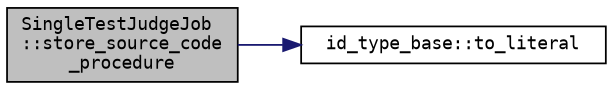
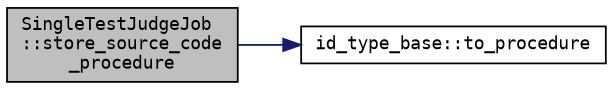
node "id_type_base::to_literal": label "id_type_base::to_literal" -> "id_type_base::to_procedure"
